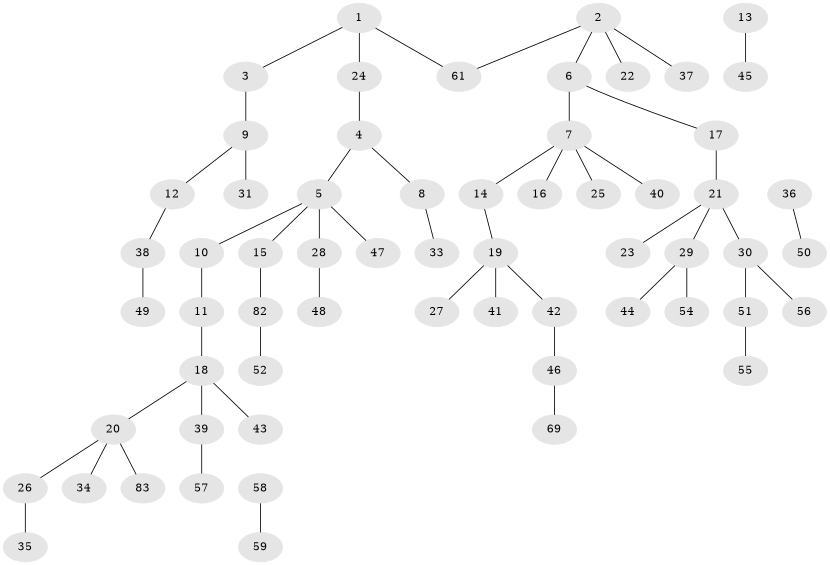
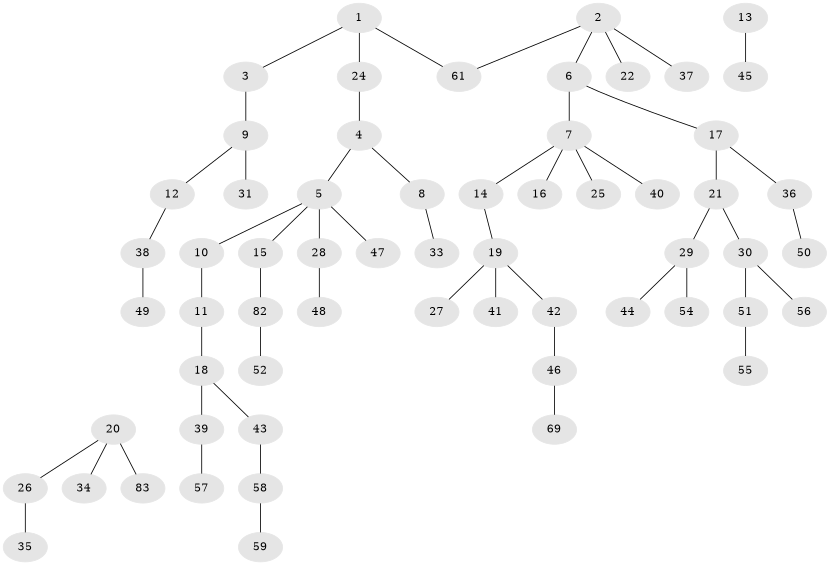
edge "17" -- "36": added
node "23": removed
edge "18" -- "20": removed
edge "43" -- "58": added
